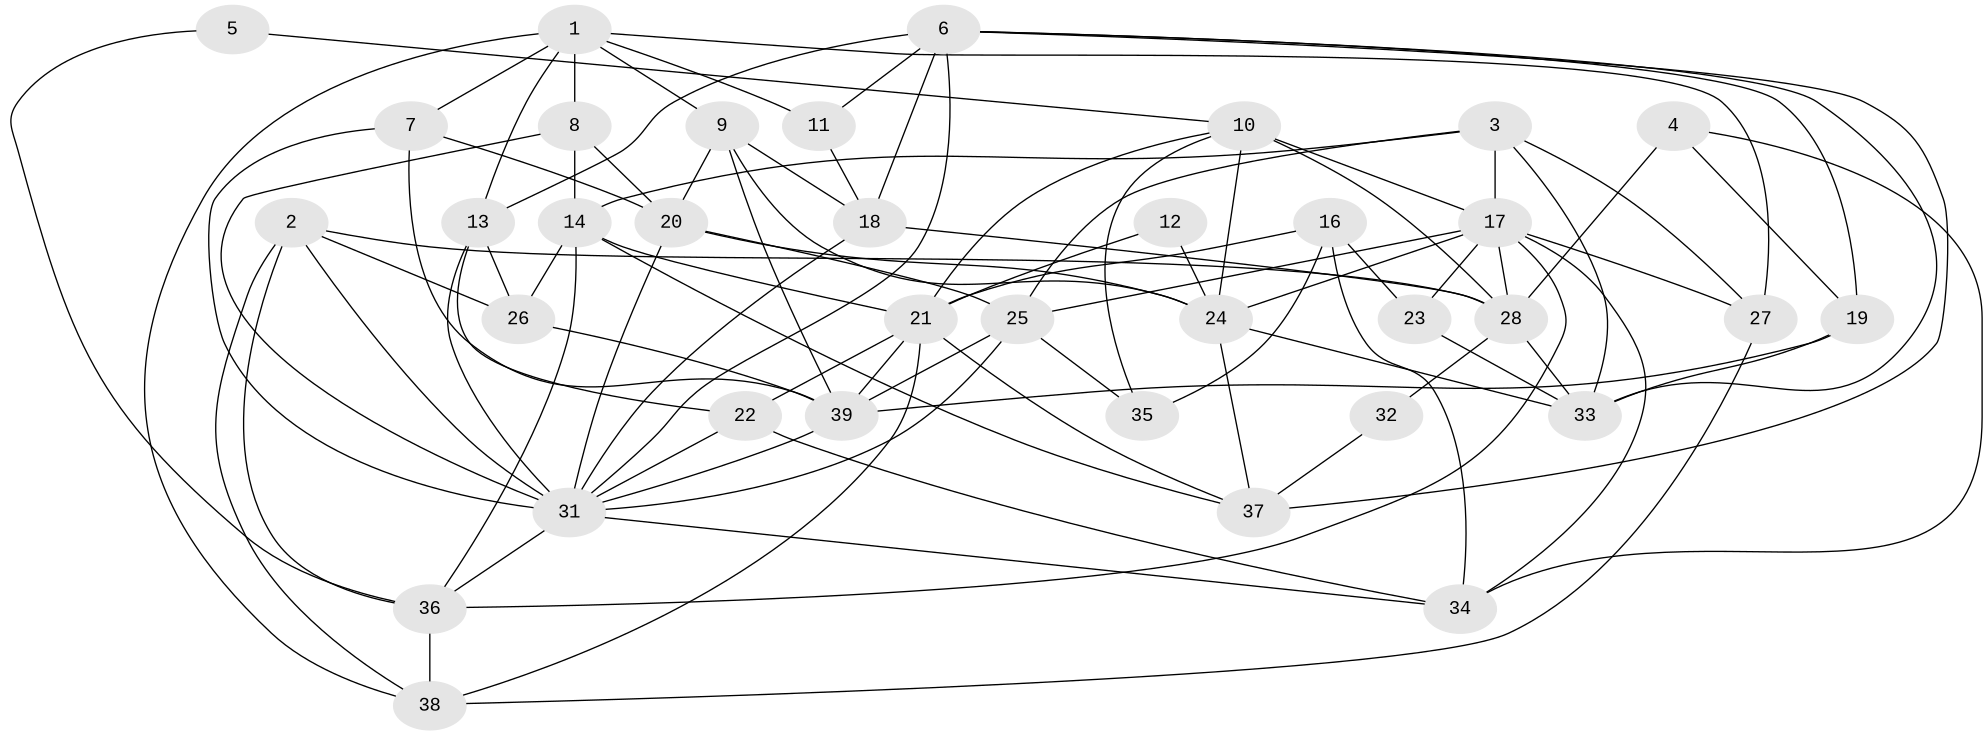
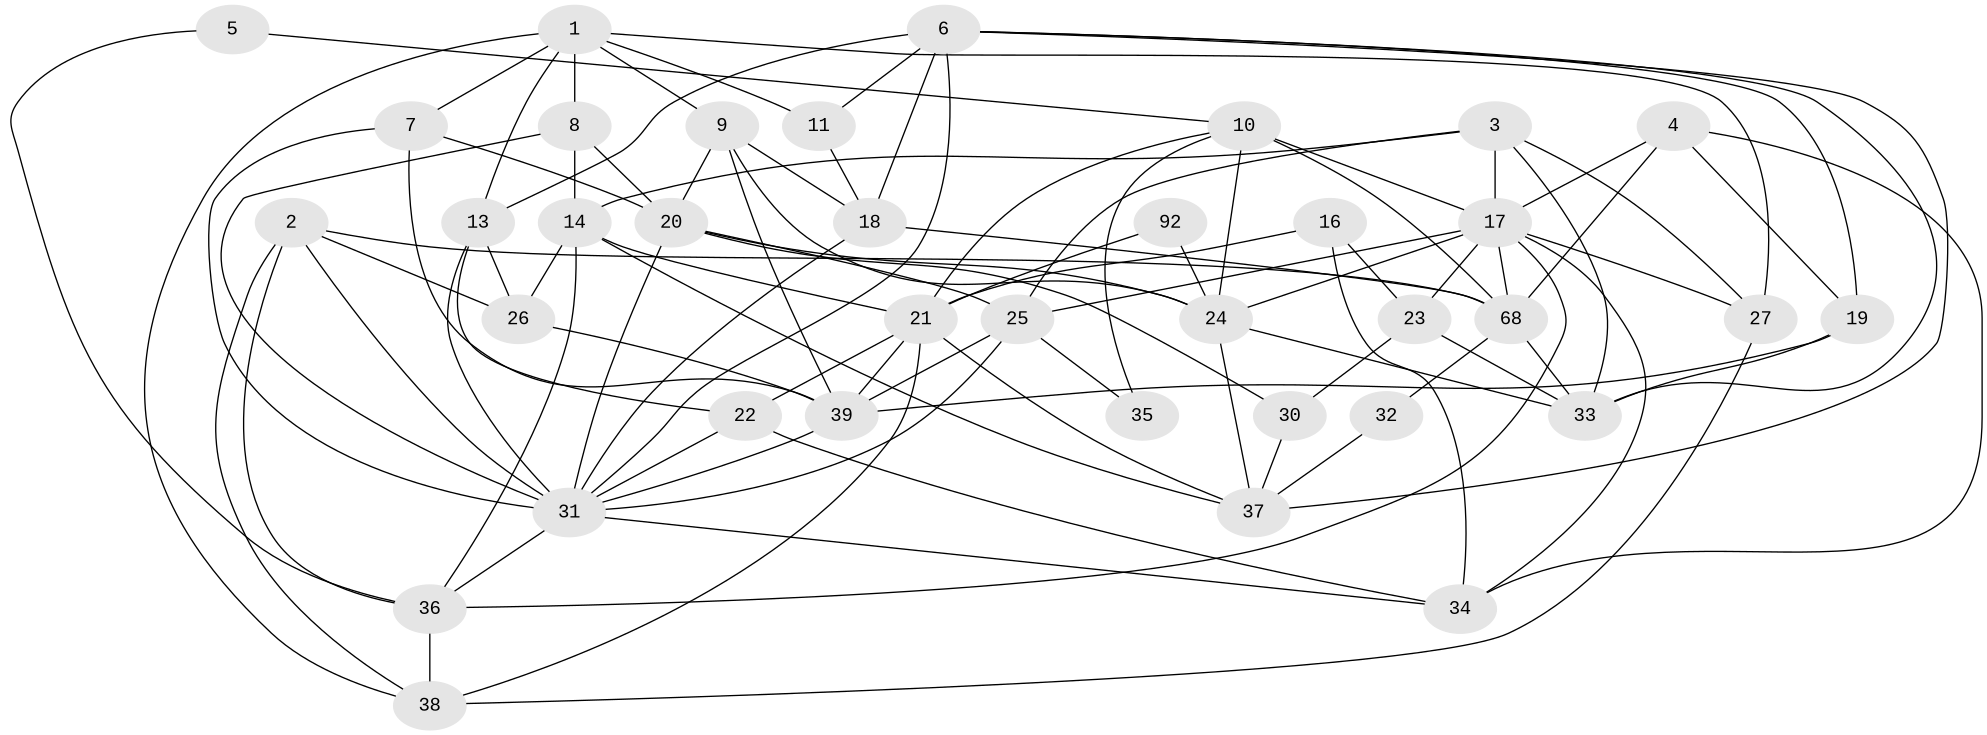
edge "4" -- "17": added
node "12": label "12" -> "92"
node "28": label "28" -> "68"
edge "16" -- "35": removed
node "30": added
